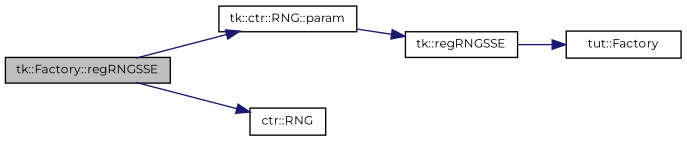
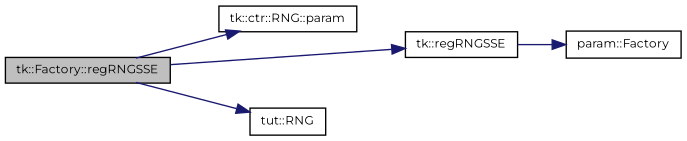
edge "tk::ctr::RNG::param" -> "tk::regRNGSSE": now "tk::Factory::regRNGSSE" -> "tk::regRNGSSE"
node "tut::Factory": label "tut::Factory" -> "param::Factory"
node "ctr::RNG": label "ctr::RNG" -> "tut::RNG"
